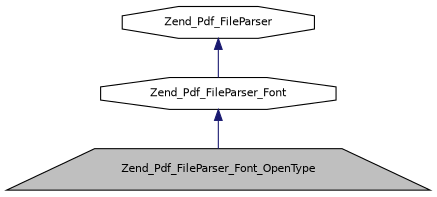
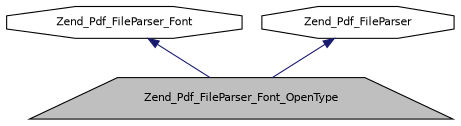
edge "Zend_Pdf_FileParser_Font" -> "Zend_Pdf_FileParser": now "Zend_Pdf_FileParser_Font_OpenType" -> "Zend_Pdf_FileParser"
